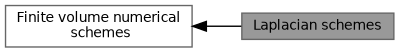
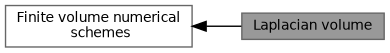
node "Laplacian schemes": label "Laplacian schemes" -> "Laplacian volume"
